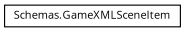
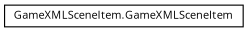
node "Schemas.GameXMLSceneItem": label "Schemas.GameXMLSceneItem" -> "GameXMLSceneItem.GameXMLSceneItem"
